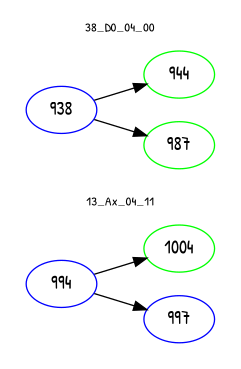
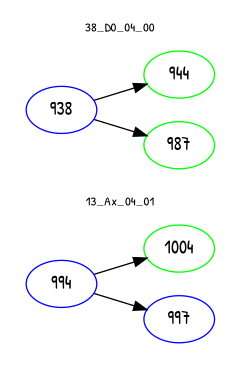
cluster "13_Ax_04_11": label "13_Ax_04_11" -> "13_Ax_04_01"
